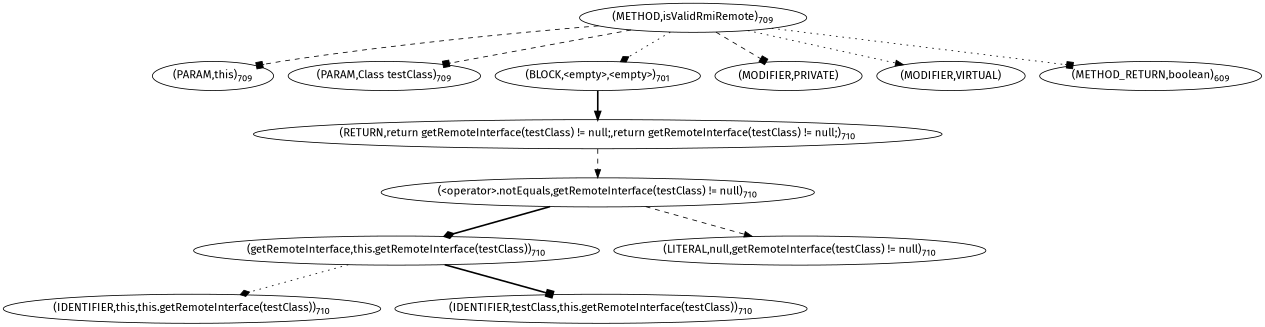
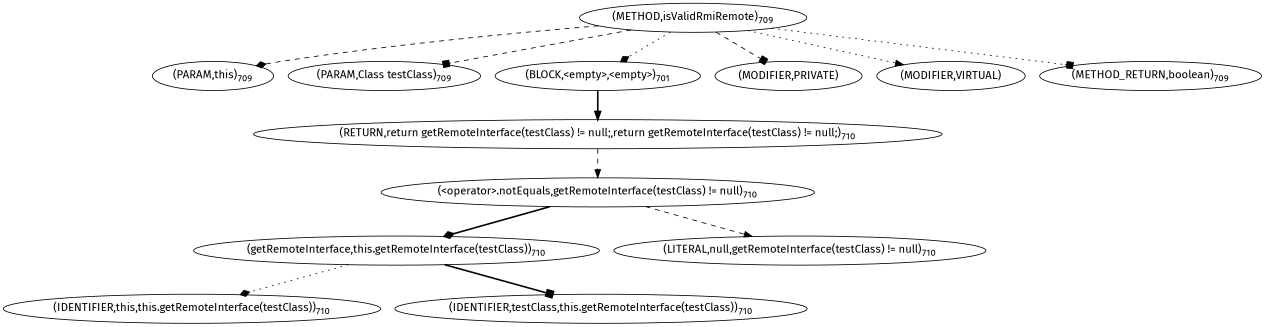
edge "(METHOD,isValidRmiRemote)" -> "(PARAM,this)": arrowhead box -> diamond
node "(METHOD_RETURN,boolean)": text "609" -> "709"
